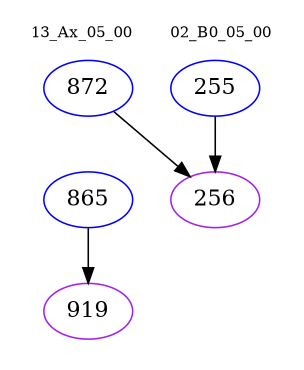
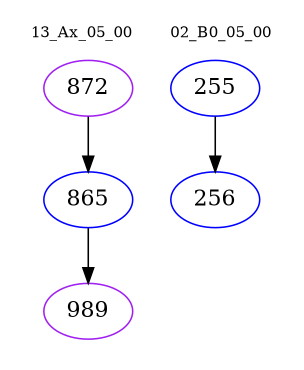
node "872": color blue -> purple
edge "872" -> "256": now "872" -> "865"
node "256": color purple -> blue
node "919": label "919" -> "989"
